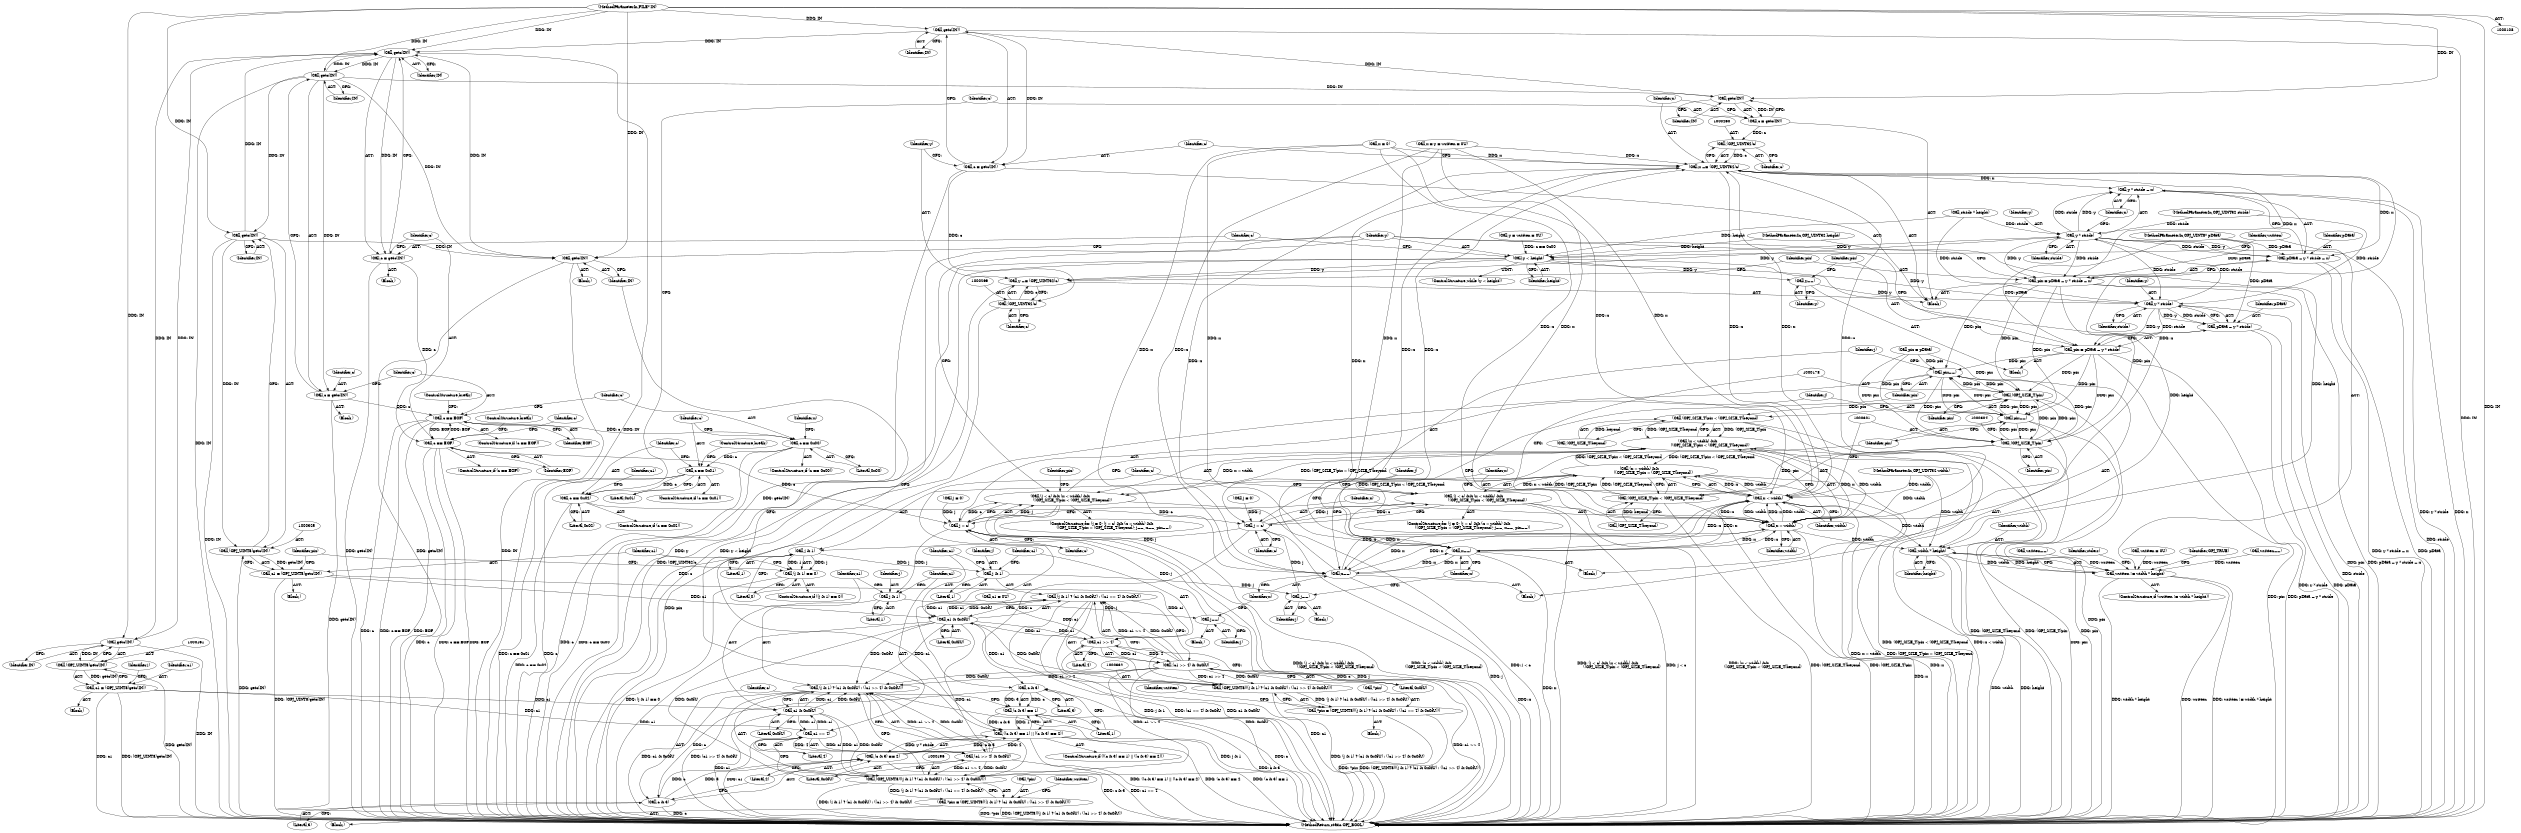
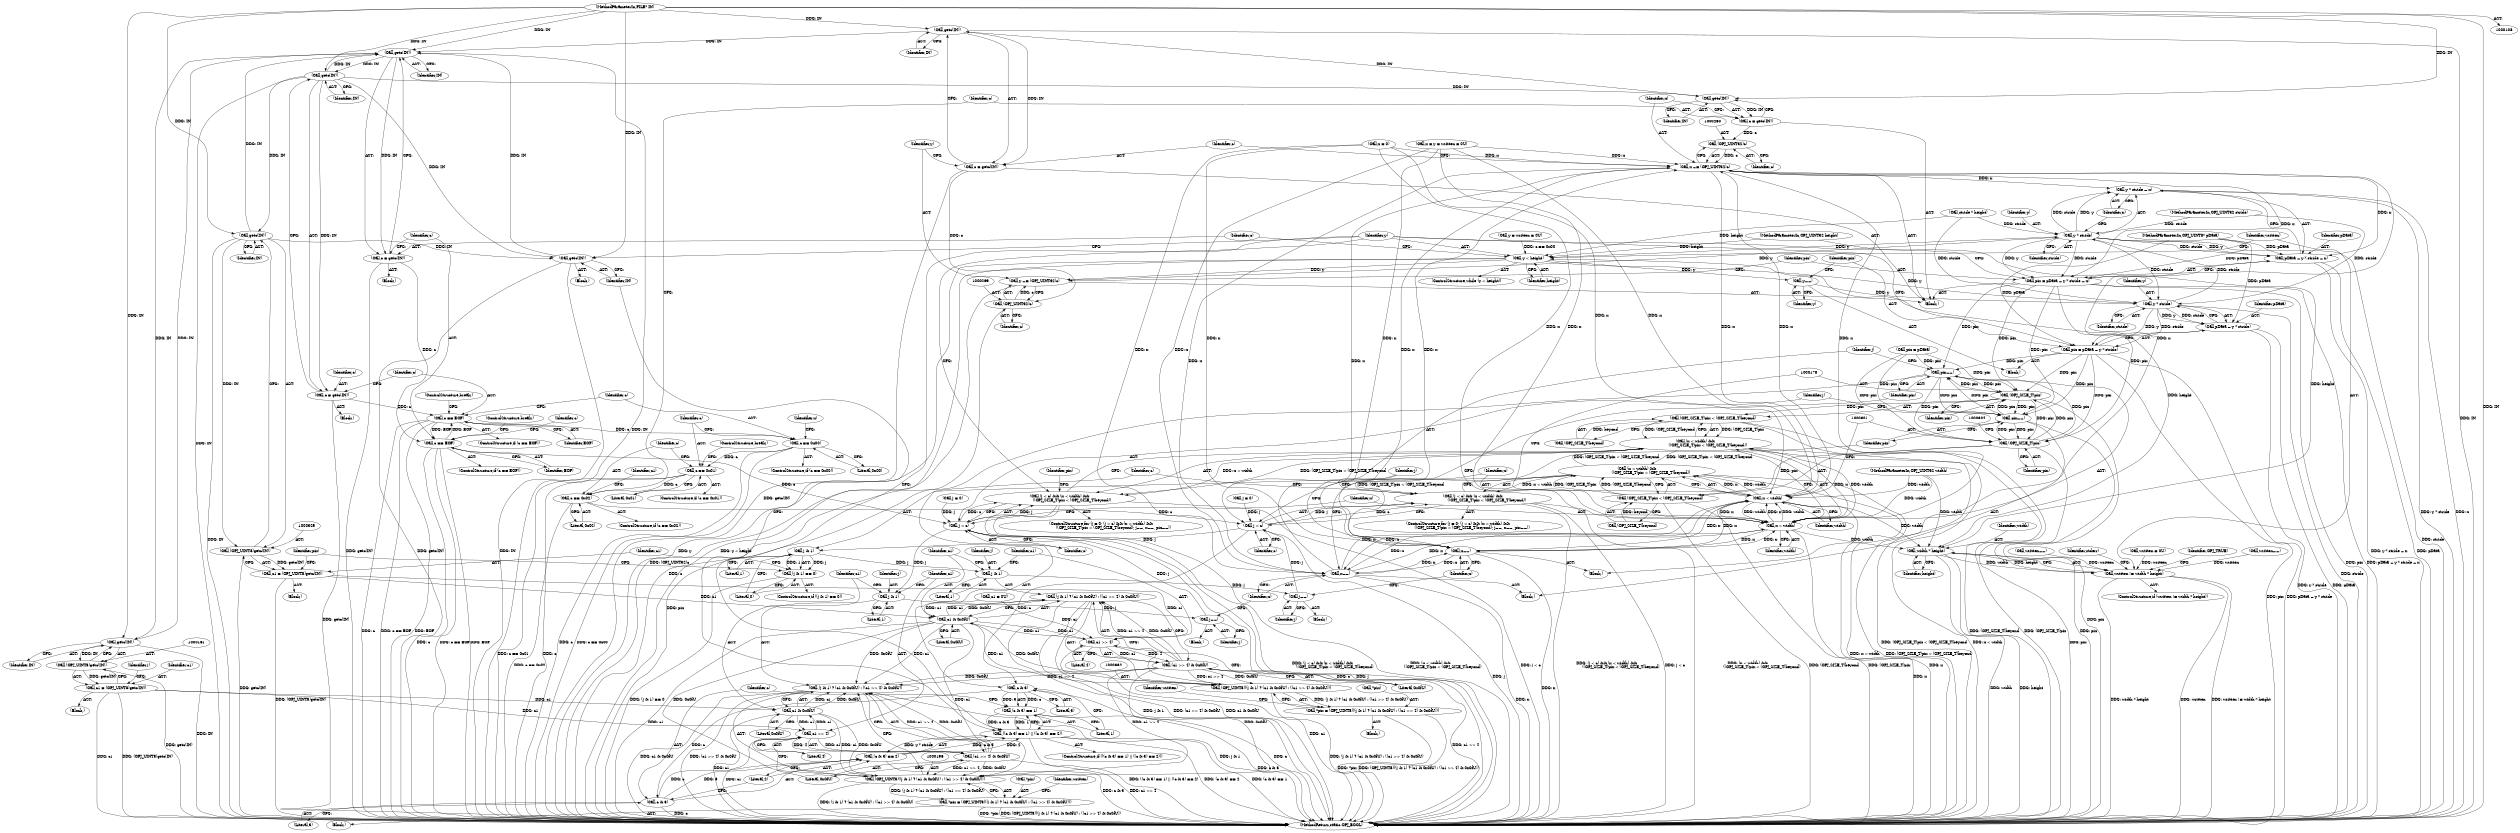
edge "(Call,y < height)" -> "(ControlStructure,while (y < height))": label "UINT: " -> "AST: "
